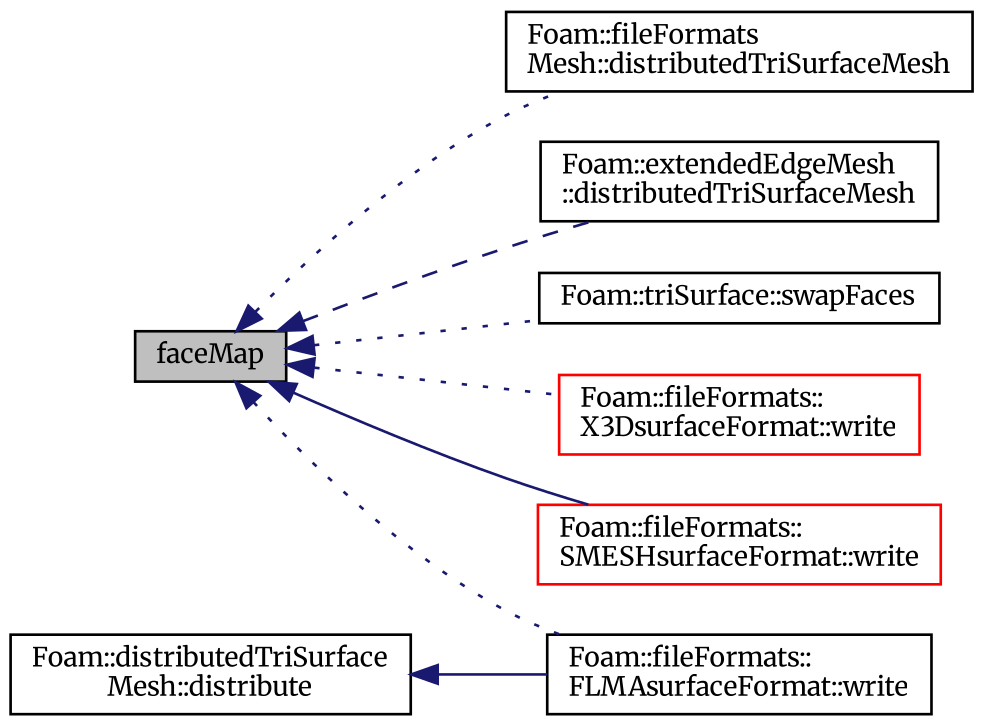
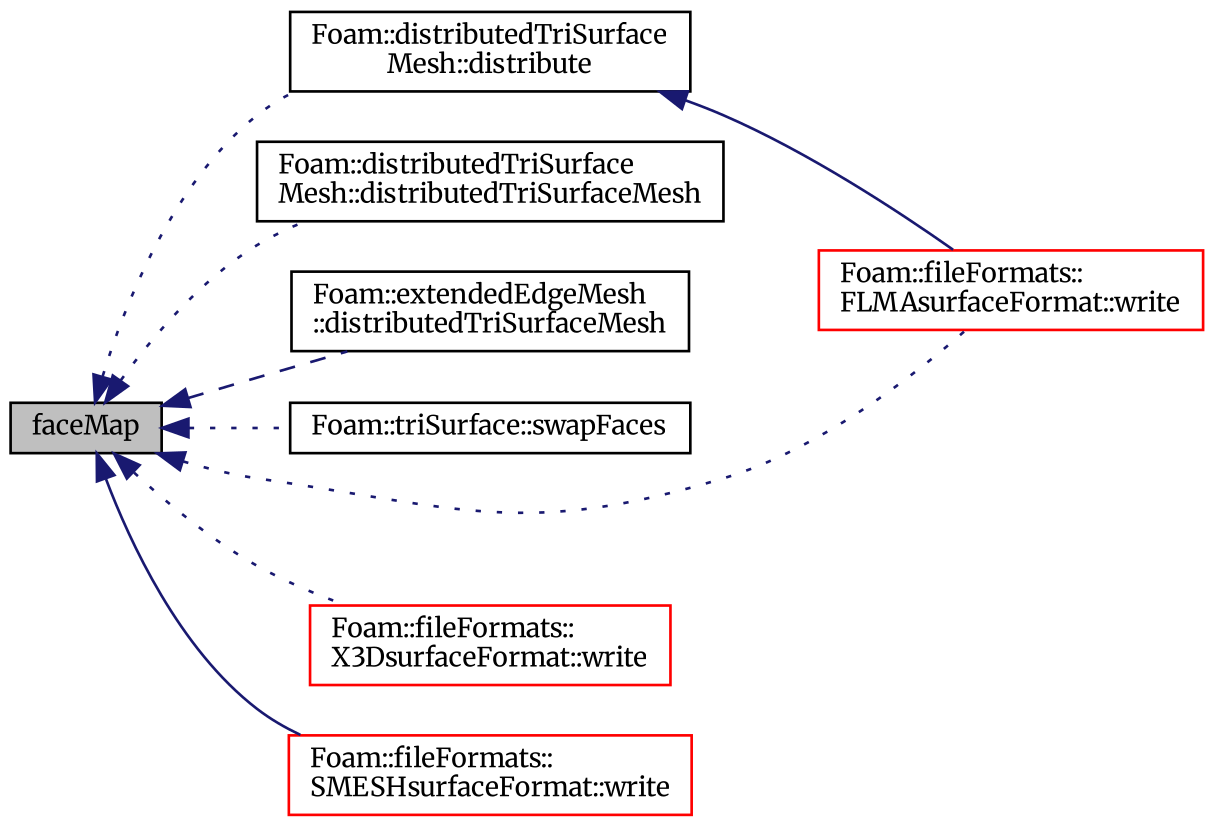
node "Foam::fileFormats Mesh::distributedTriSurfaceMesh": label "Foam::fileFormats Mesh::distributedTriSurfaceMesh" -> "Foam::distributedTriSurface Mesh::distributedTriSurfaceMesh"
edge "Foam::distributedTriSurface Mesh::distribute" -> "faceMap": added
node "Foam::fileFormats:: FLMAsurfaceFormat::write": color black -> red
